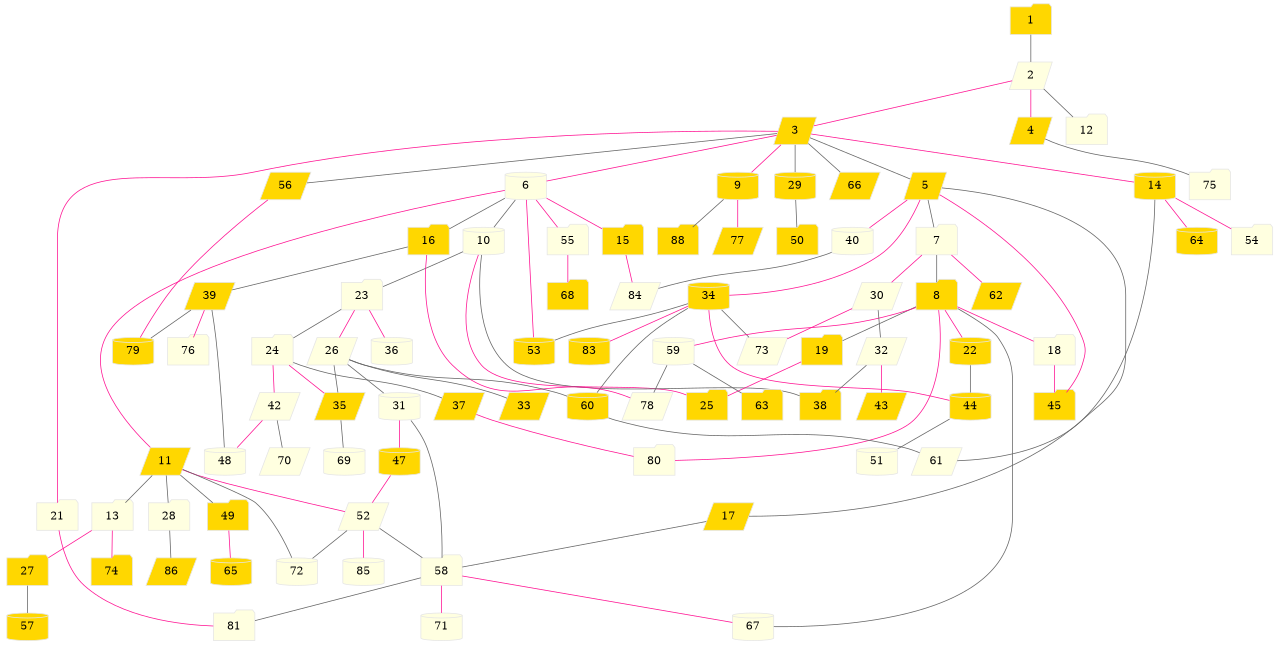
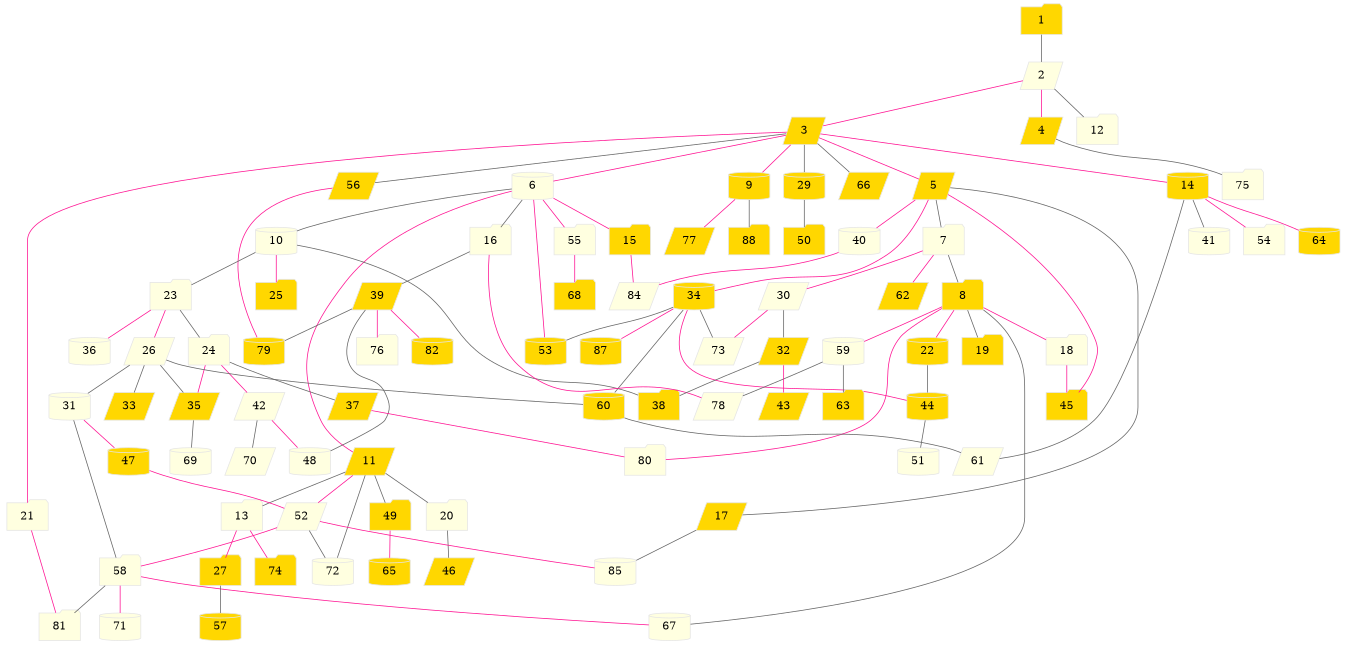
edge "3" -- "5": color gray40 -> deeppink
node "16": fillcolor gold -> lightyellow
node "41": added
edge "40" -- "84": color gray40 -> deeppink
node "82": added
node "83": label "83" -> "87"
node "32": fillcolor lightyellow -> gold
edge "19" -- "25": removed
node "28": label "28" -> "20"
edge "52" -- "58": color gray40 -> deeppink
edge "17" -- "58": now "17" -- "85"
node "86": label "86" -> "46"
